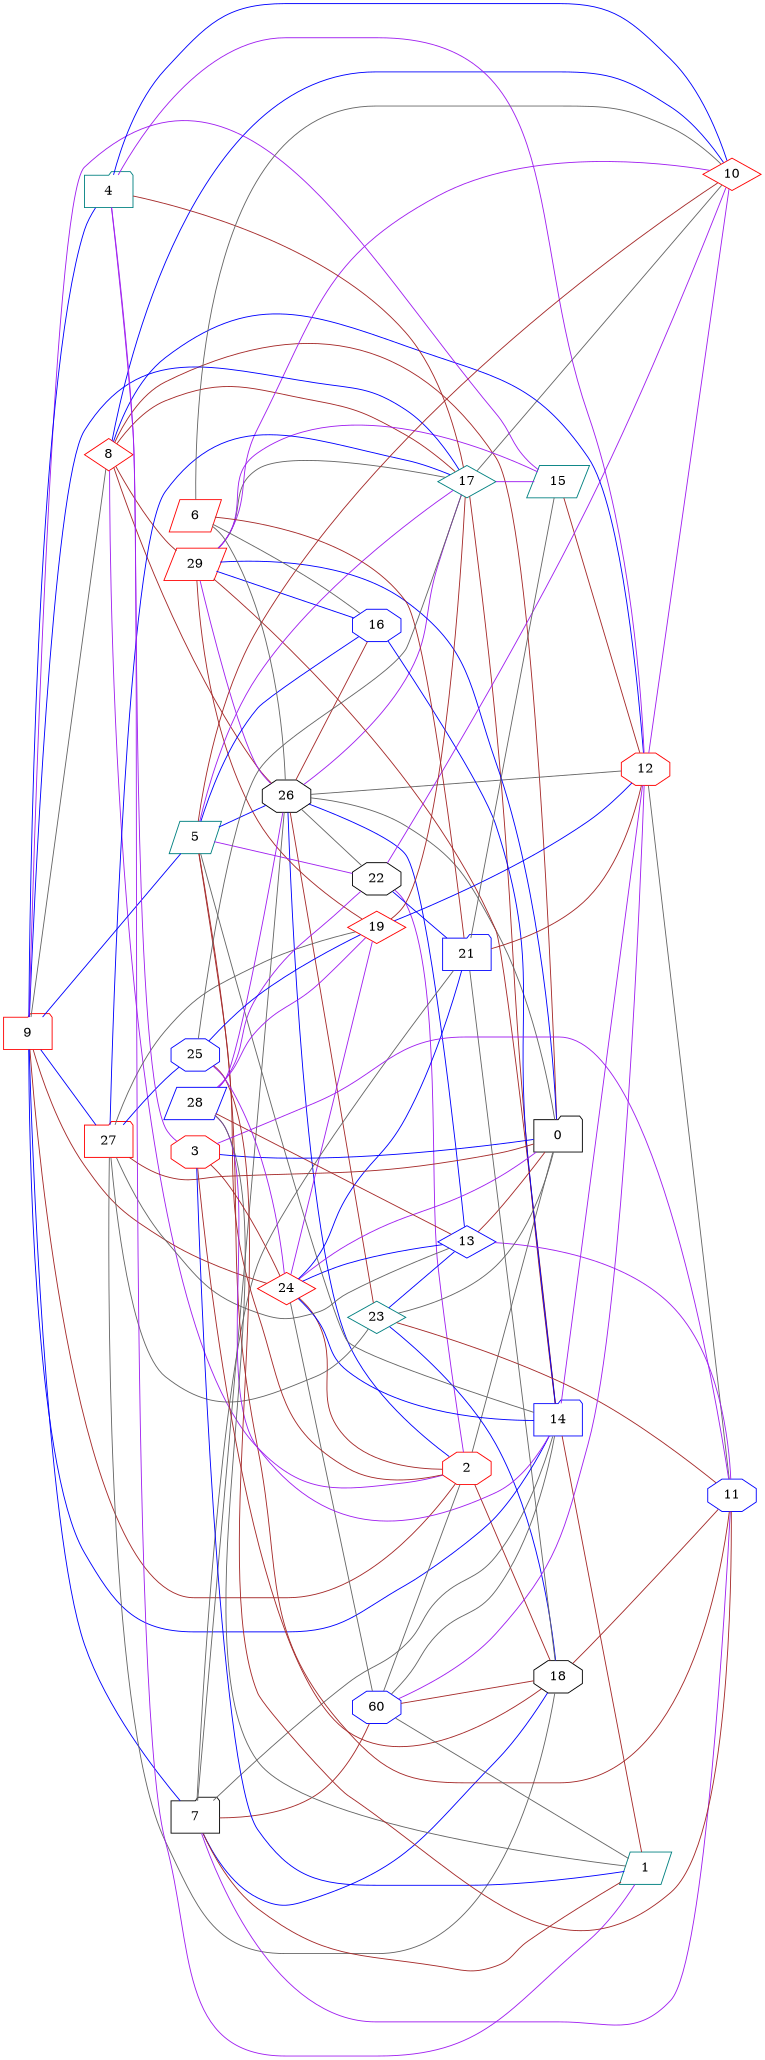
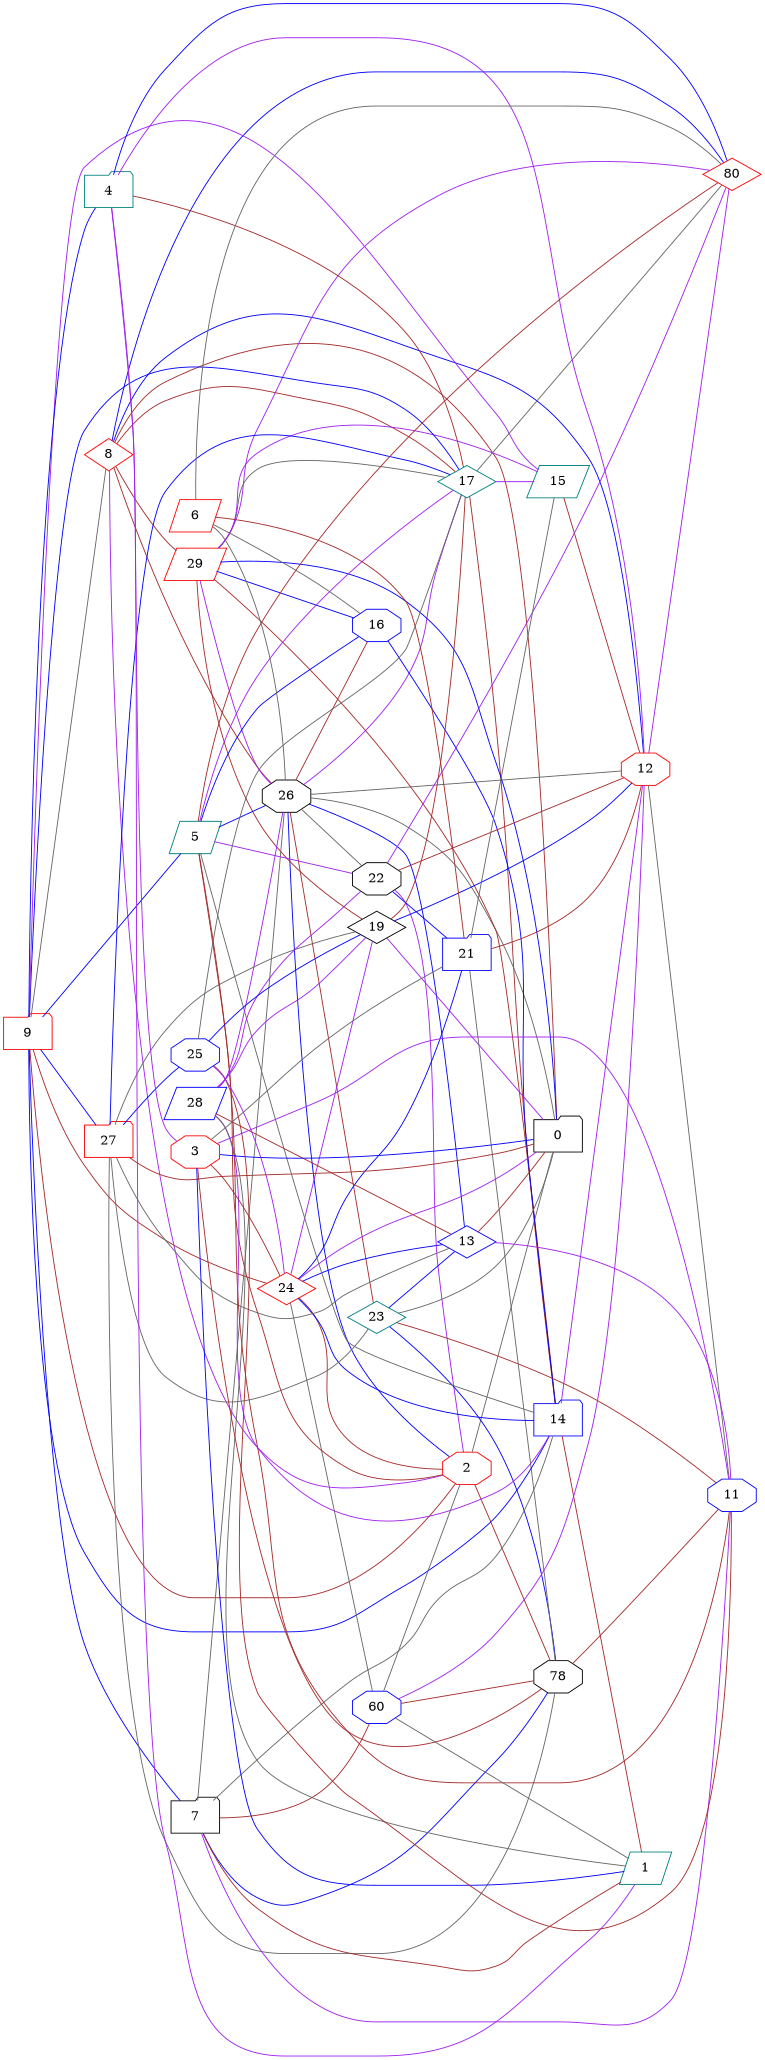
node "10": label "10" -> "80"
edge "12" -- "22": added
node "19": color red -> black
edge "19" -- "0": added
edge "21" -- "7": now "21" -- "3"
edge "14" -- "60": removed
node "18": label "18" -> "78"
